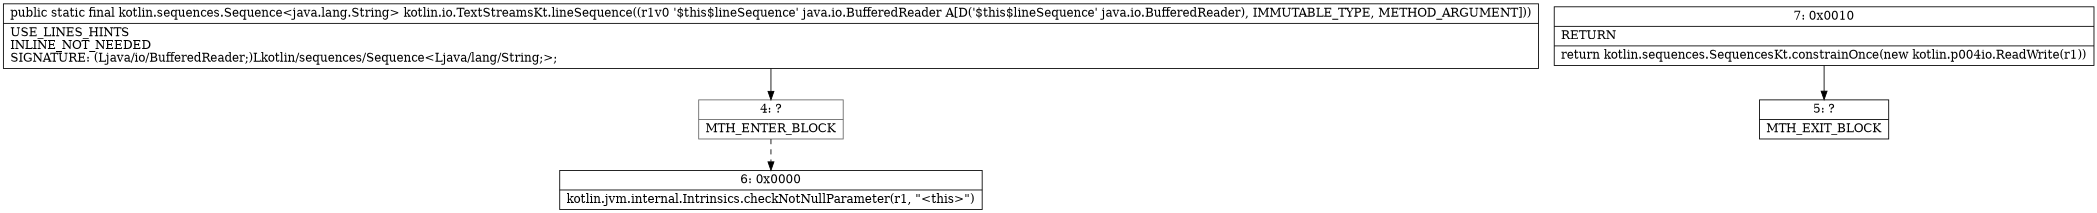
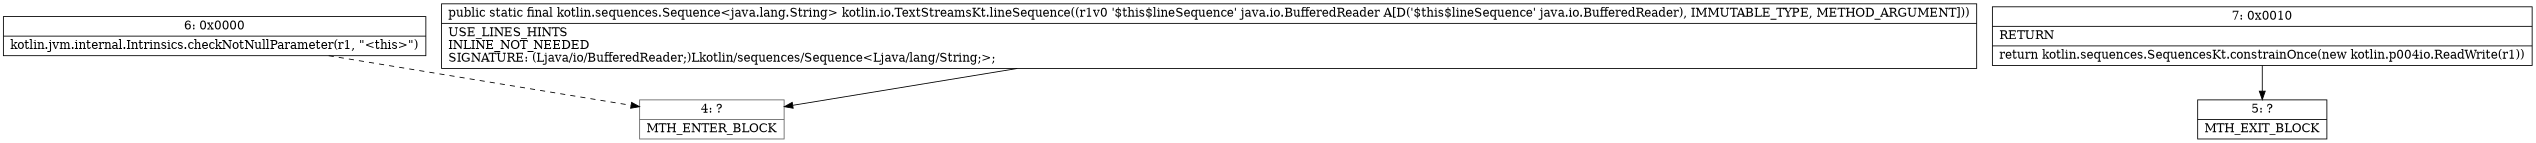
edge "4: ?" -> "6: 0x0000": reversed
